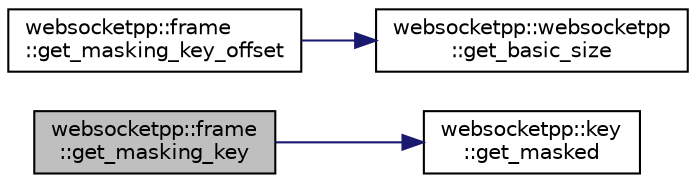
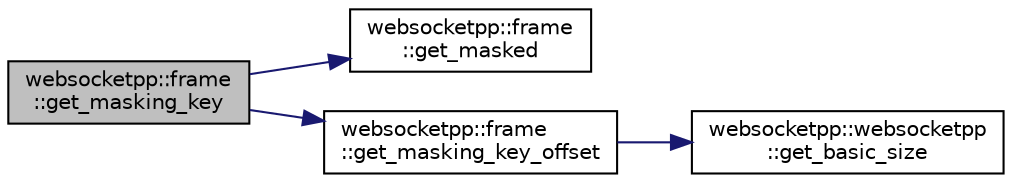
edge "websocketpp::frame ::get_masking_key" -> "websocketpp::frame ::get_masking_key_offset": added
node "websocketpp::key ::get_masked": label "websocketpp::key ::get_masked" -> "websocketpp::frame ::get_masked"
